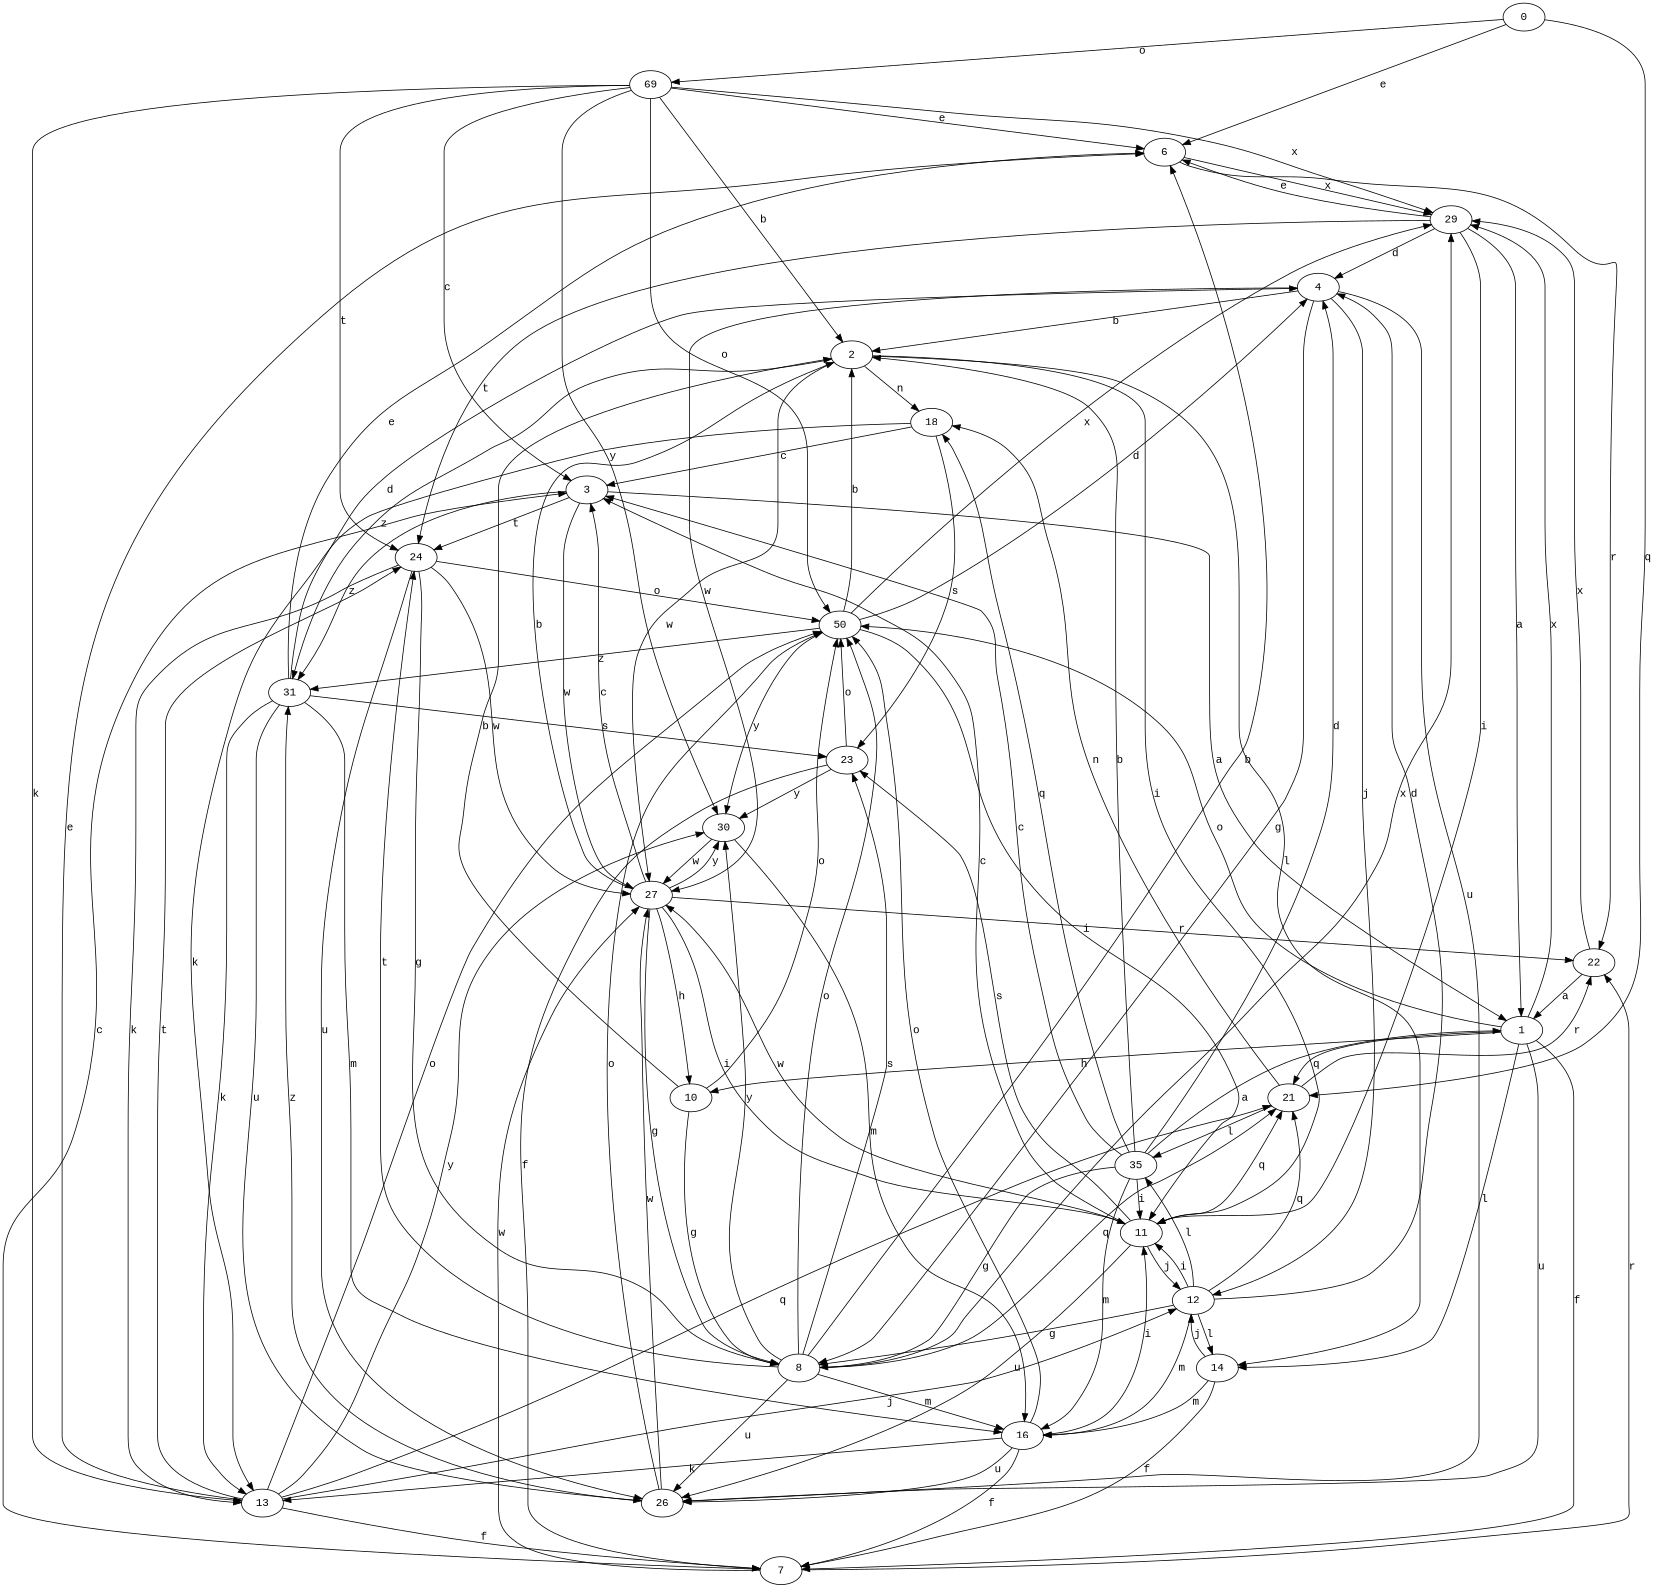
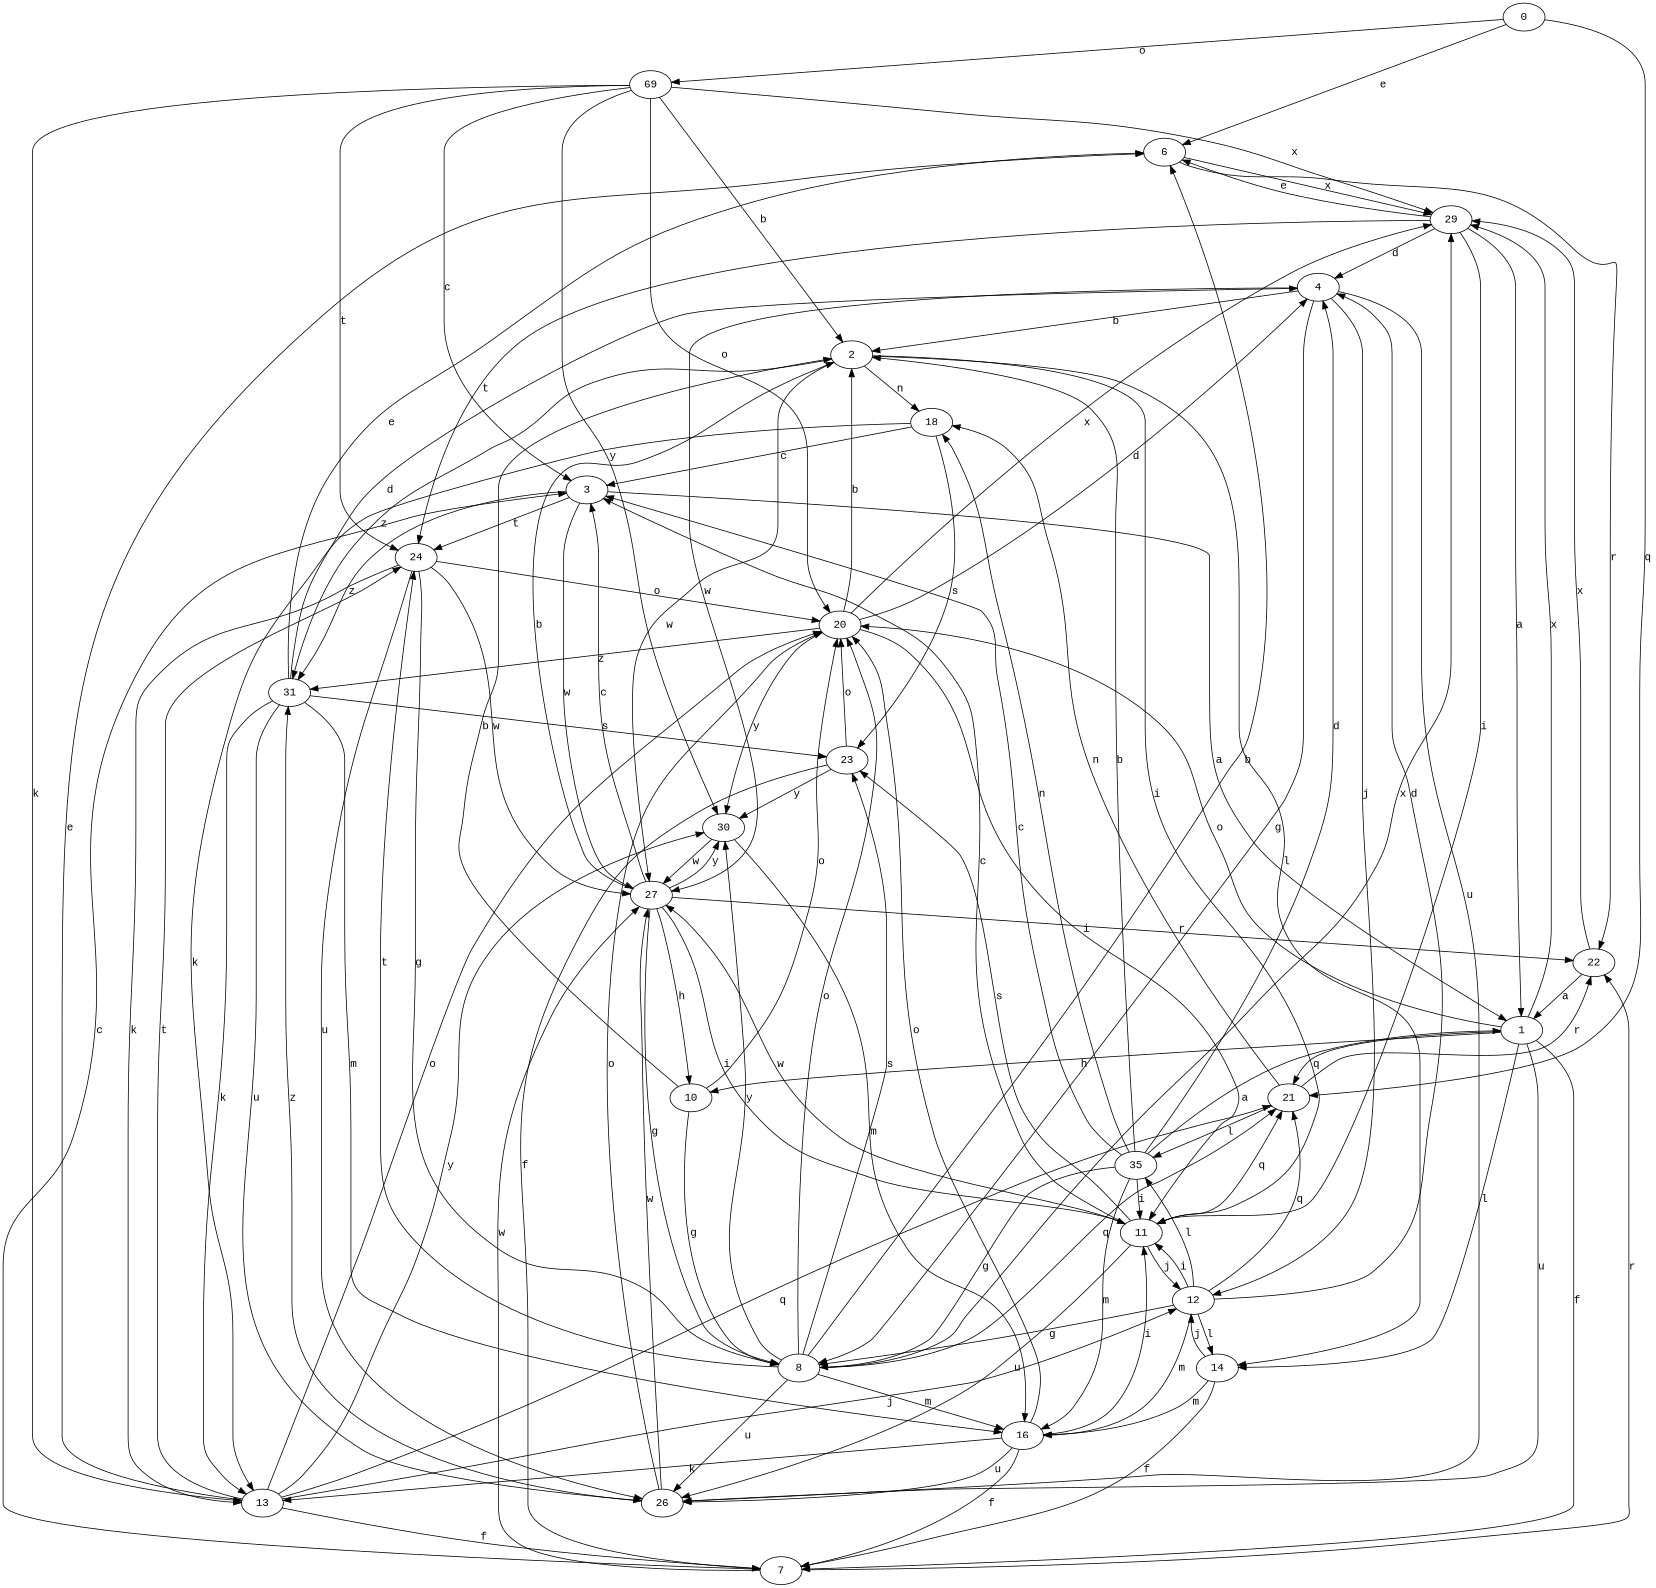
edge "69" -> "6": removed, label "e"
node "50": label "50" -> "20"
edge "35" -> "18": label "q" -> "n"
